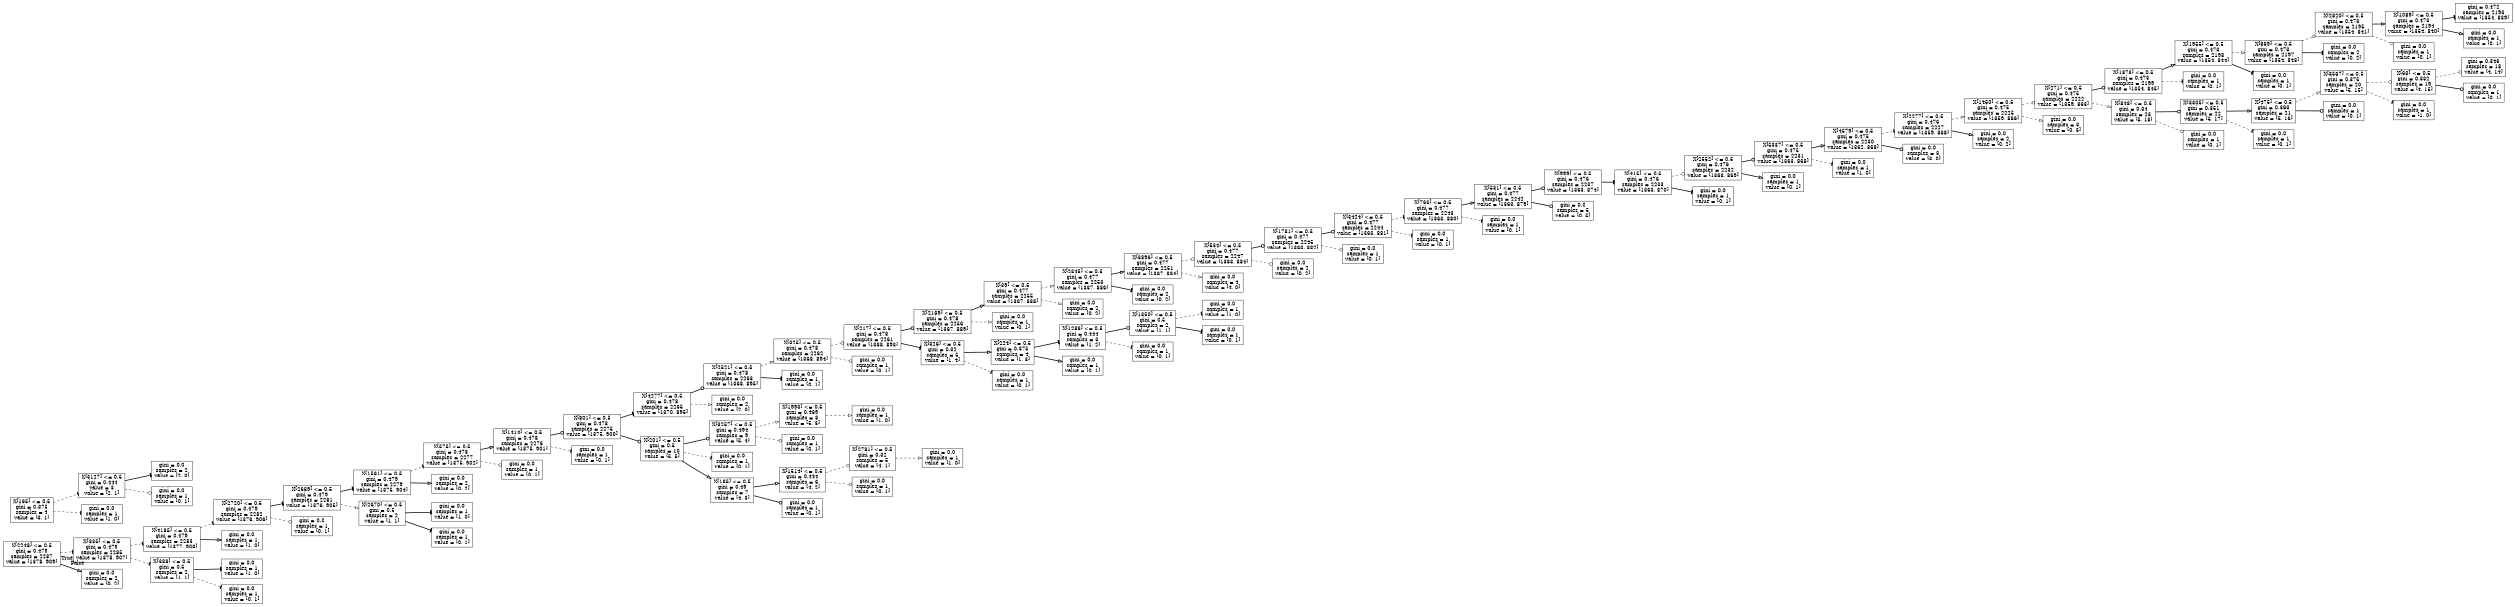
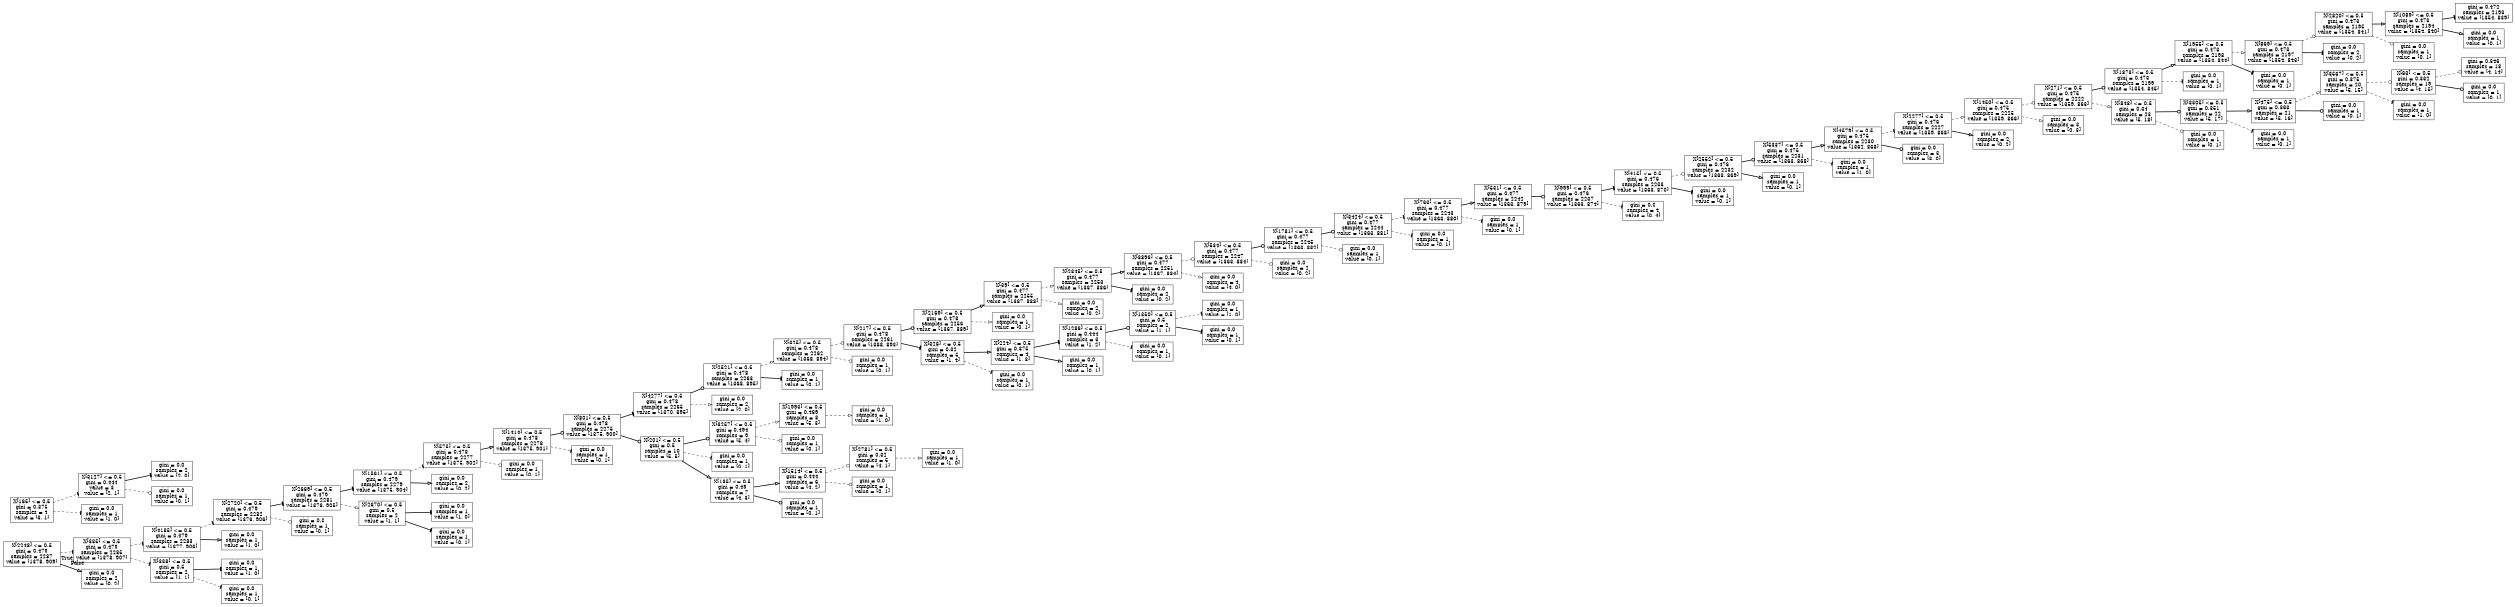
node "gini = 0.0 samples = 5 value = [0, 5]": removed
node "gini = 0.0 samples = 4 value = [0, 4]": added
